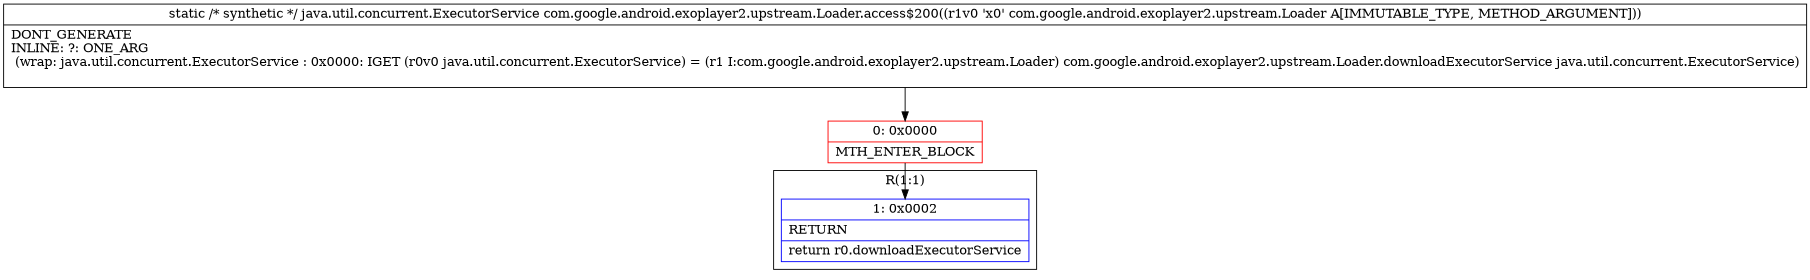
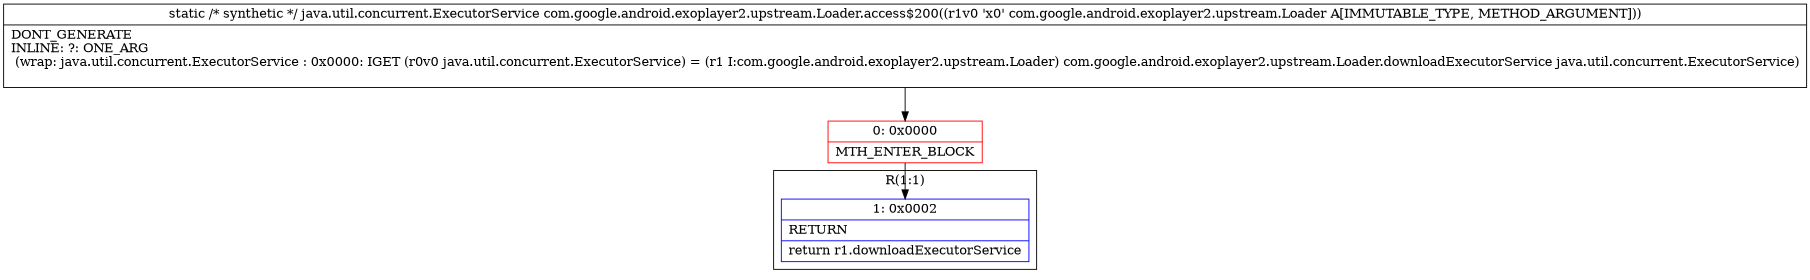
node "1: 0x0002": text "return r0.downloadExecutorService" -> "return r1.downloadExecutorService"
